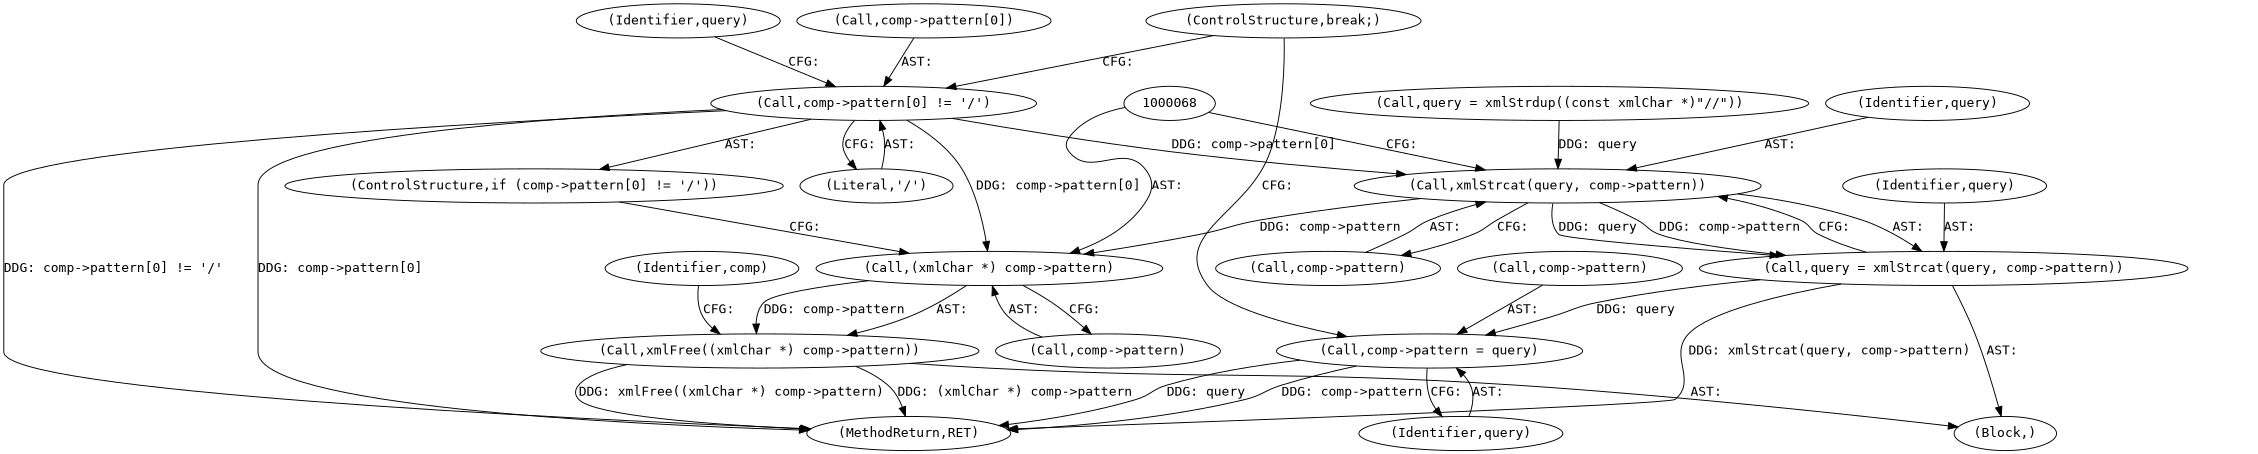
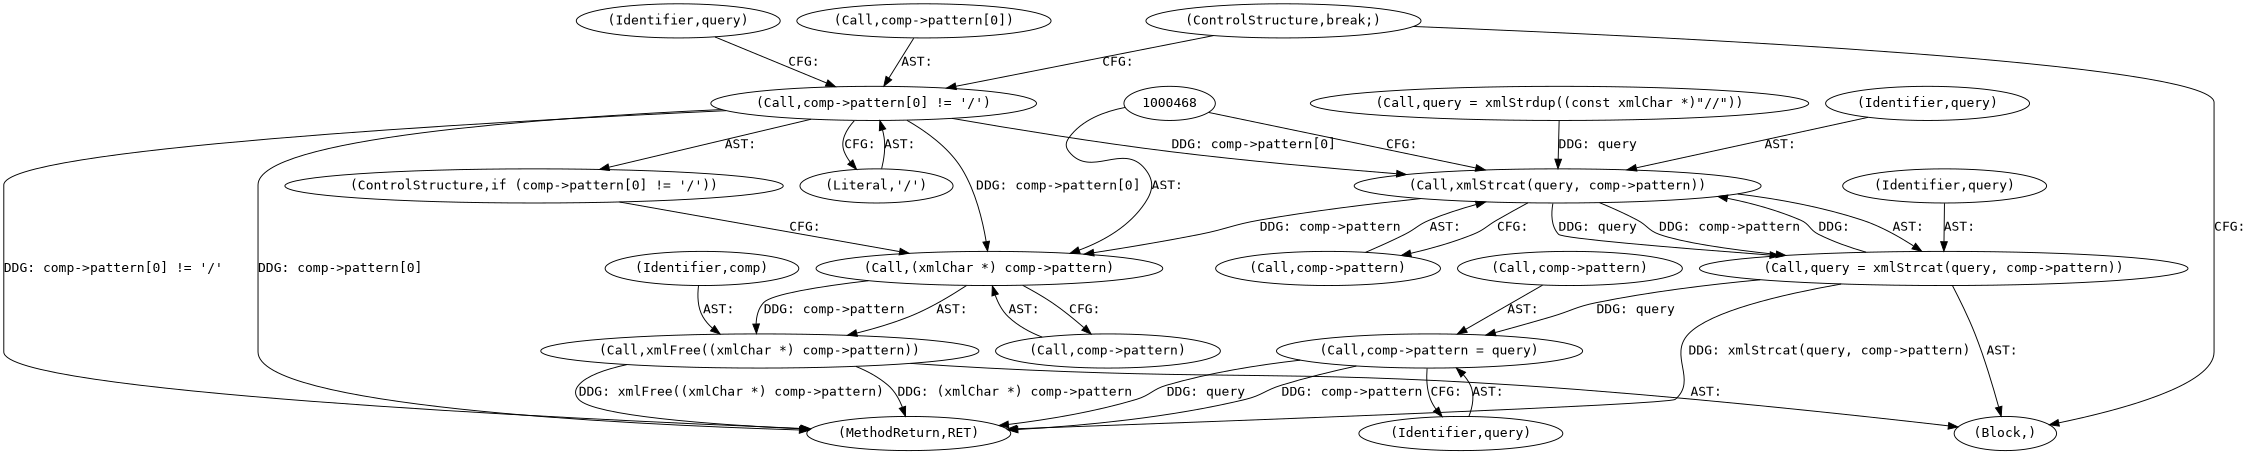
node "1000068": label "1000068" -> "1000468"
edge "(ControlStructure,break;)" -> "(Call,comp->pattern = query)": now "(ControlStructure,break;)" -> "(Block,)"
edge "(Call,query = xmlStrcat(query, comp->pattern))" -> "(Call,xmlStrcat(query, comp->pattern))": label "CFG: " -> "DDG: "
edge "(Identifier,comp)" -> "(Call,xmlFree((xmlChar *) comp->pattern))": label "CFG: " -> "AST: "
